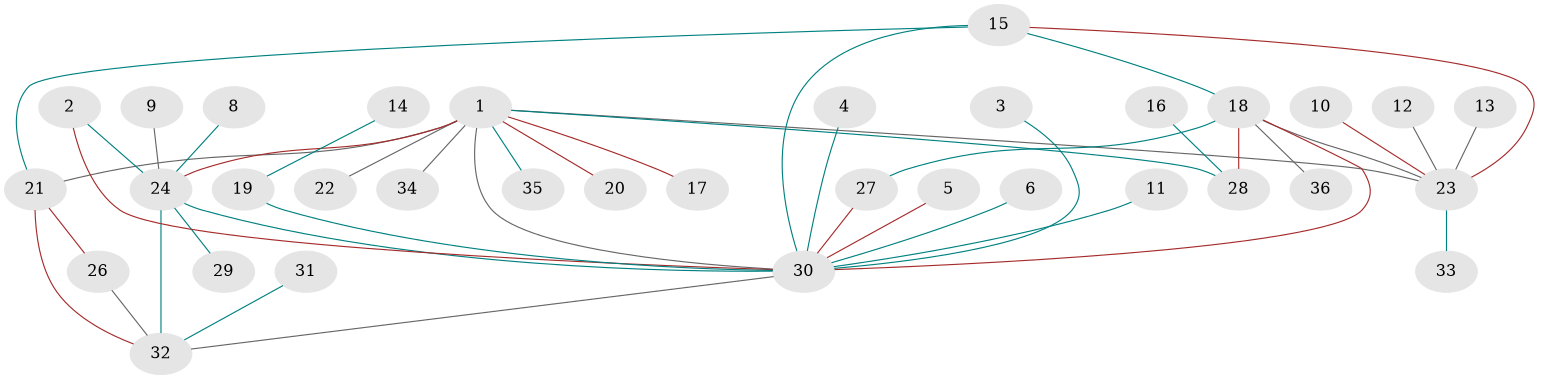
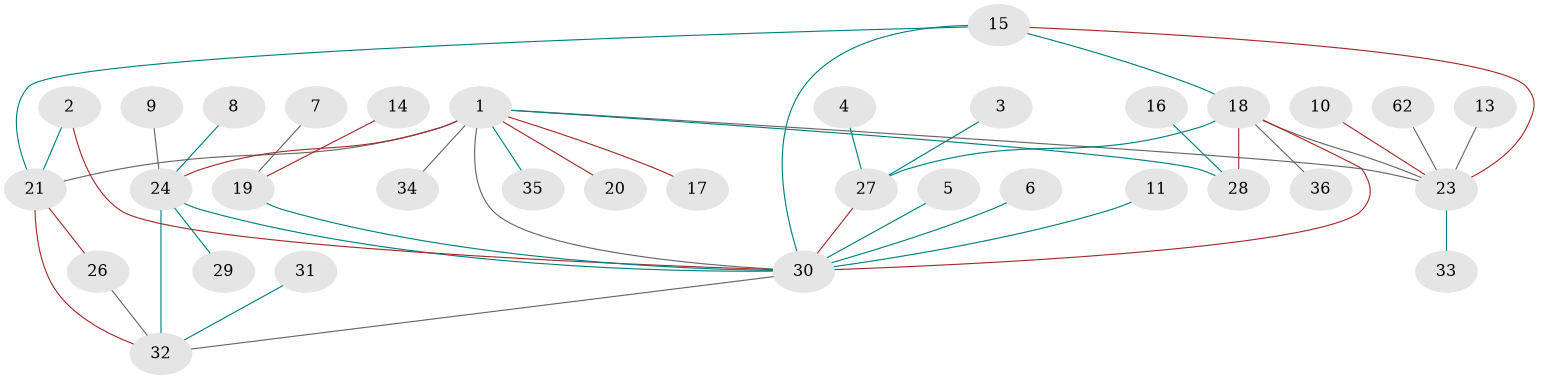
node "7": added
node "12": label "12" -> "62"
edge "14" -- "19": color teal -> brown
edge "2" -- "24": now "2" -- "21"
edge "4" -- "30": now "4" -- "27"
node "22": removed
edge "3" -- "30": now "3" -- "27"
edge "5" -- "30": color brown -> teal
